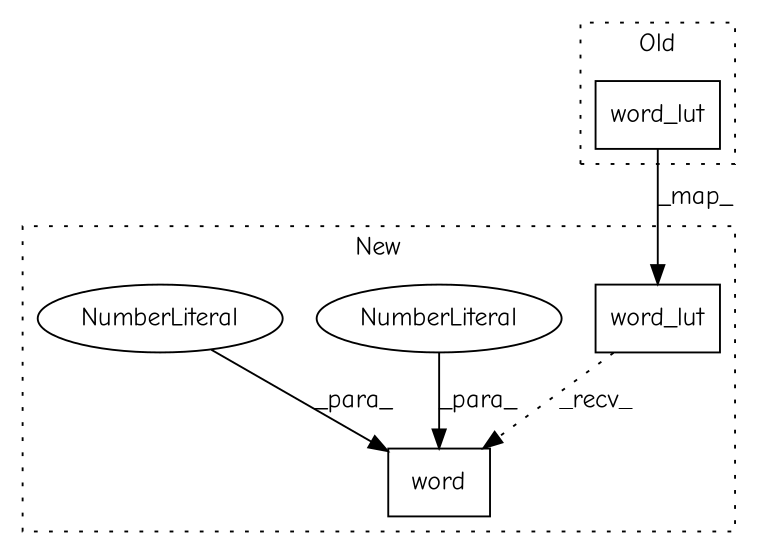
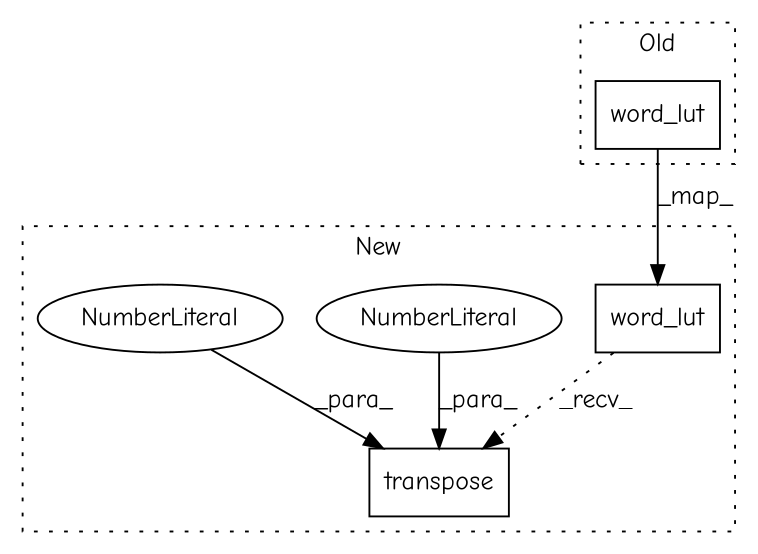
node "word": label "word" -> "transpose"
